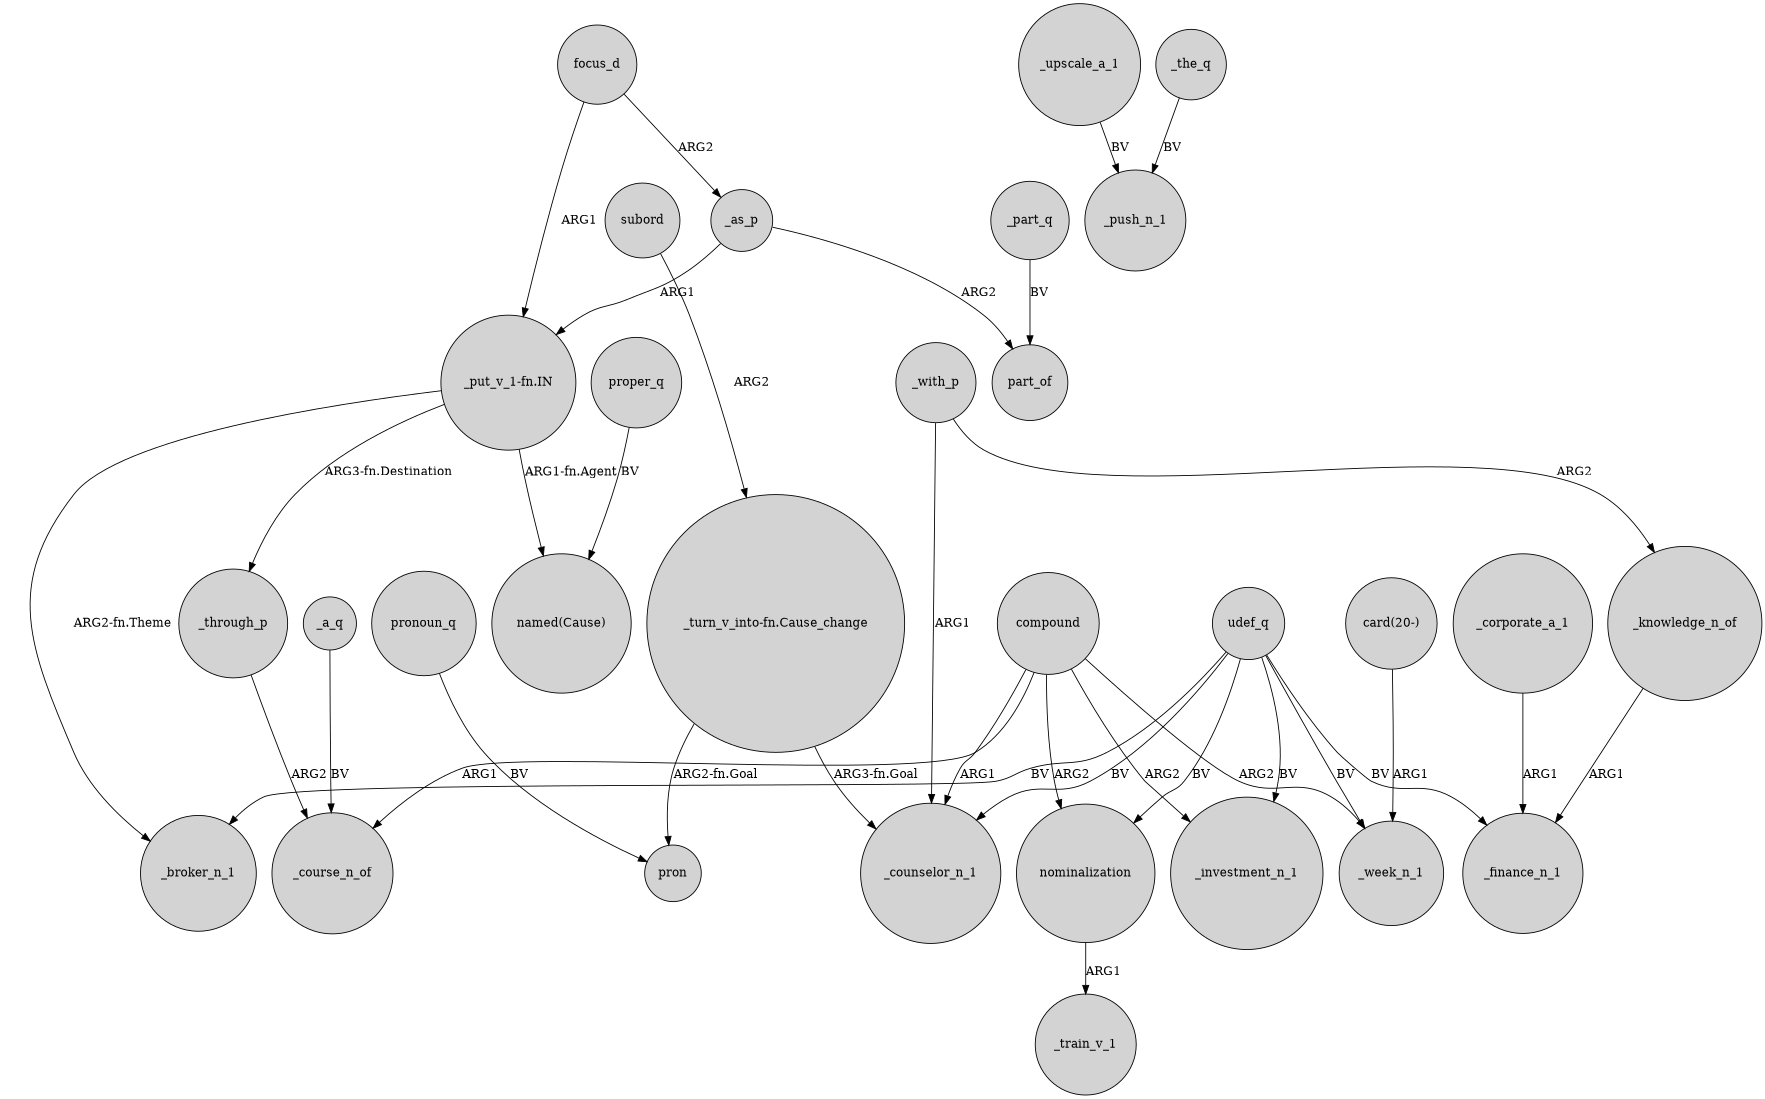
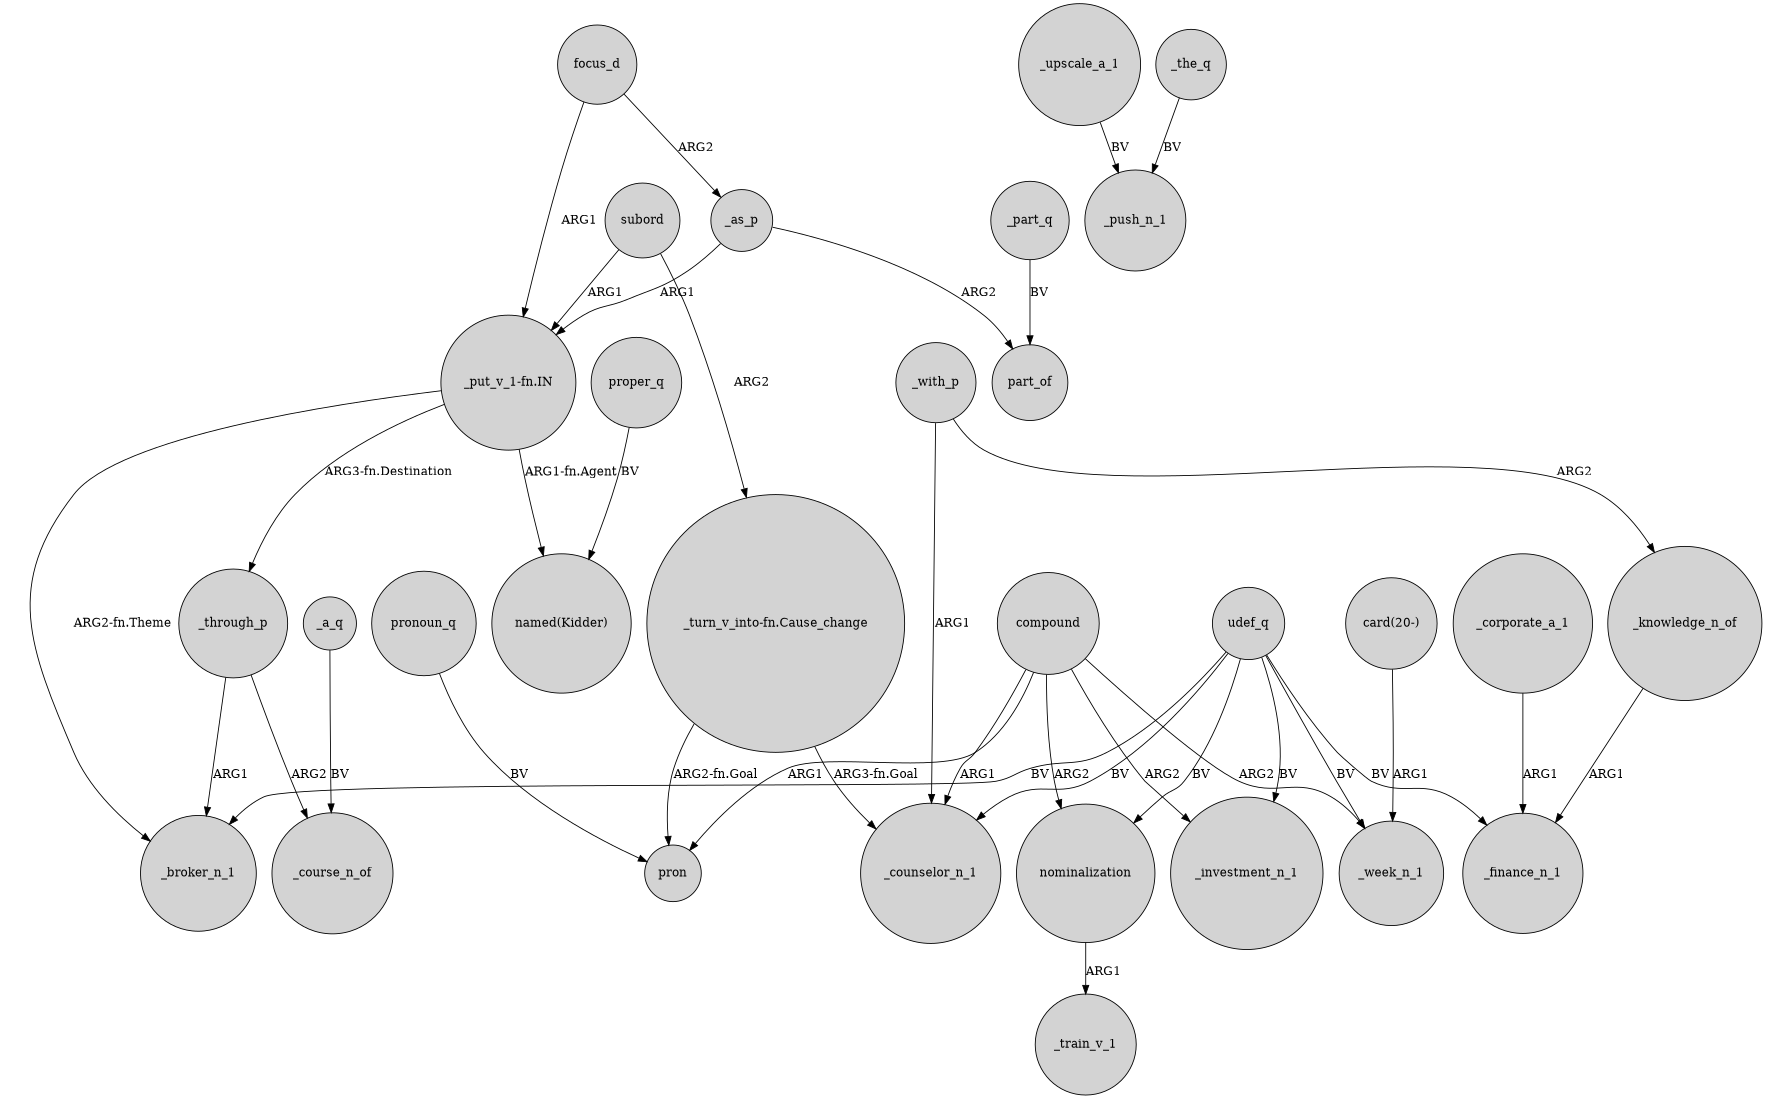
edge "subord" -> "_put_v_1-fn.IN": added, label "ARG1"
node "named(Cause)": label "named(Cause)" -> "named(Kidder)"
edge "_through_p" -> "_broker_n_1": added, label "ARG1"
edge "compound" -> "_course_n_of": now "compound" -> "pron"
